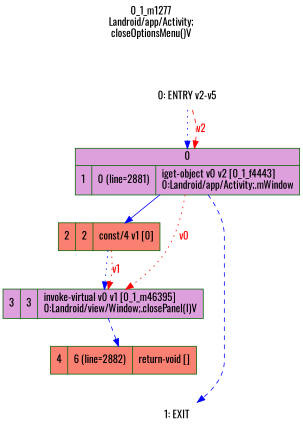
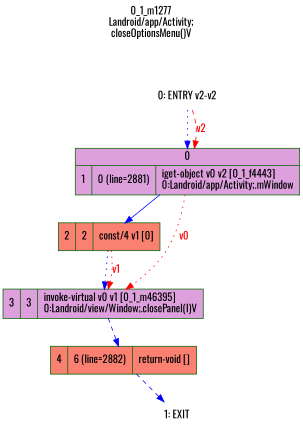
node "0: ENTRY v2-v5": label "0: ENTRY v2-v5" -> "0: ENTRY v2-v2"
edge "0" -> "1: EXIT": now "4" -> "1: EXIT"
